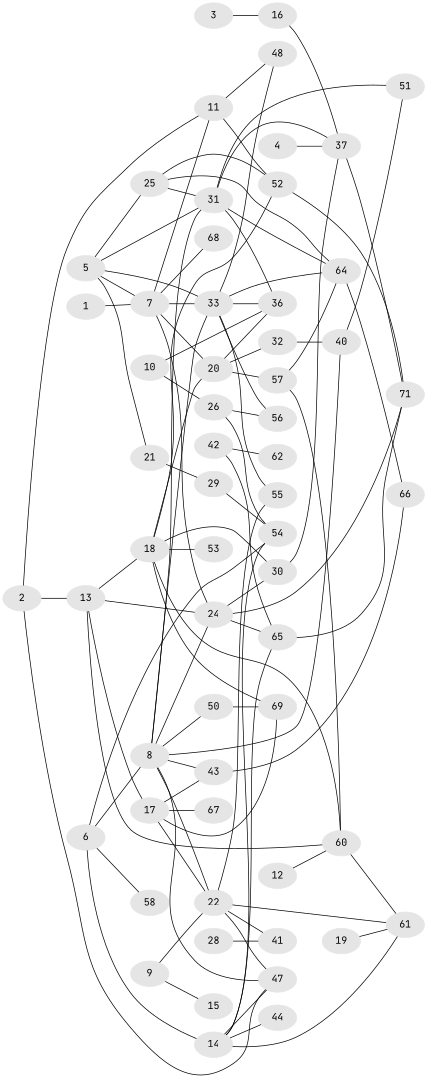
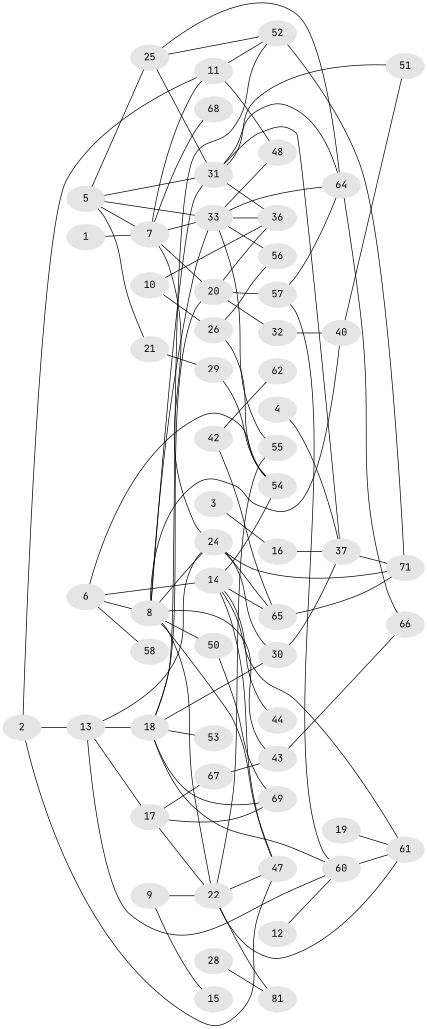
edge "43" -- "17": now "43" -- "67"
node "41": label "41" -> "81"
